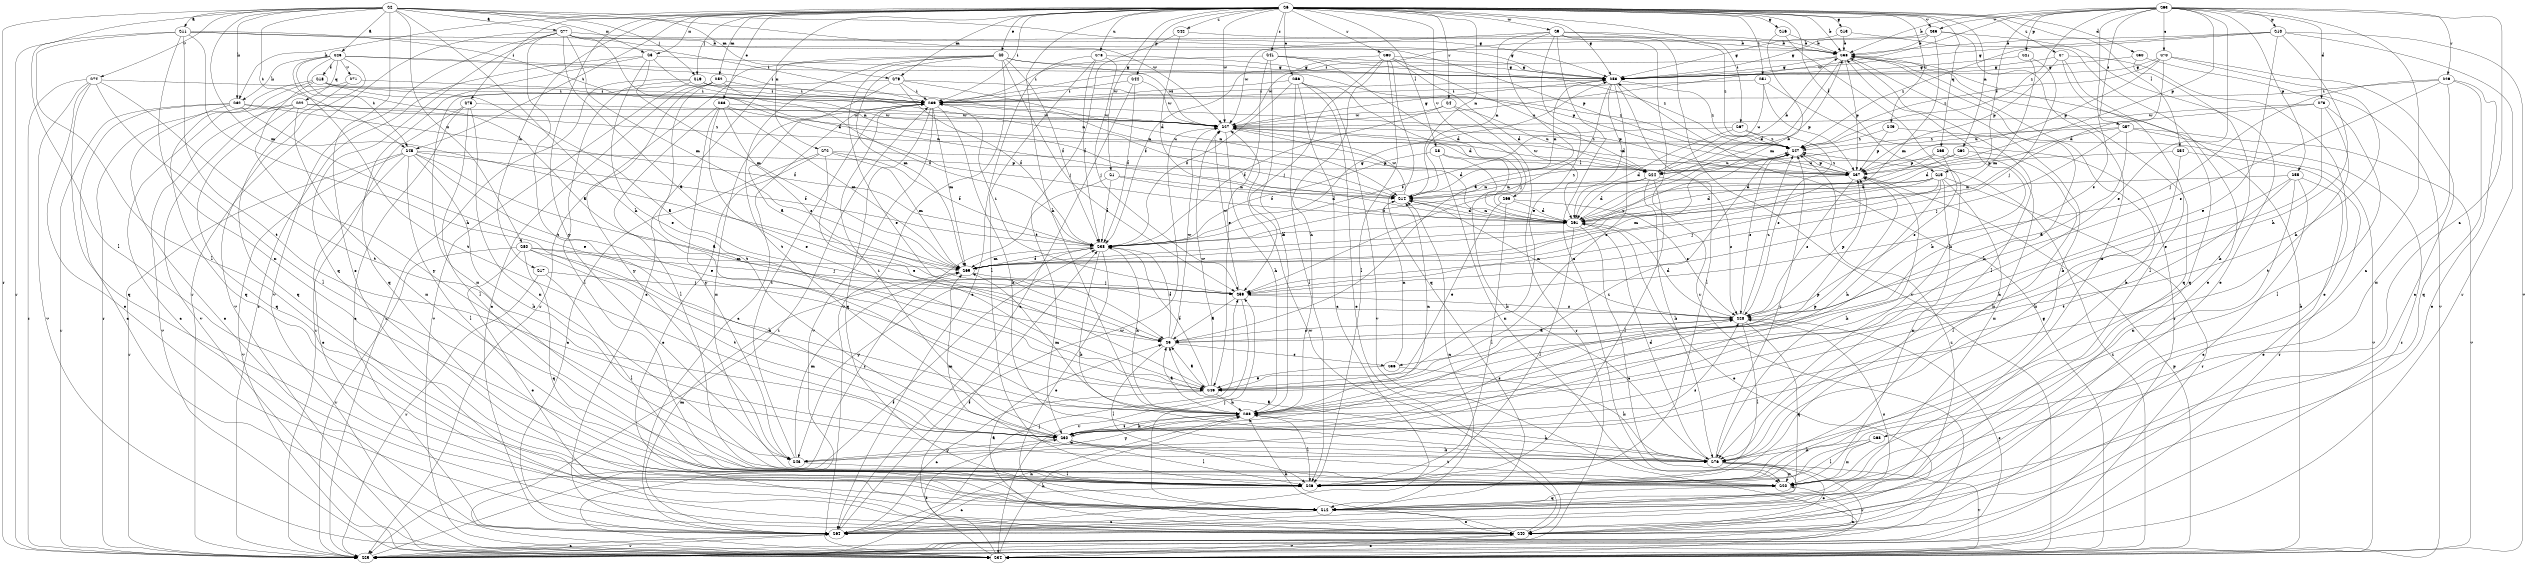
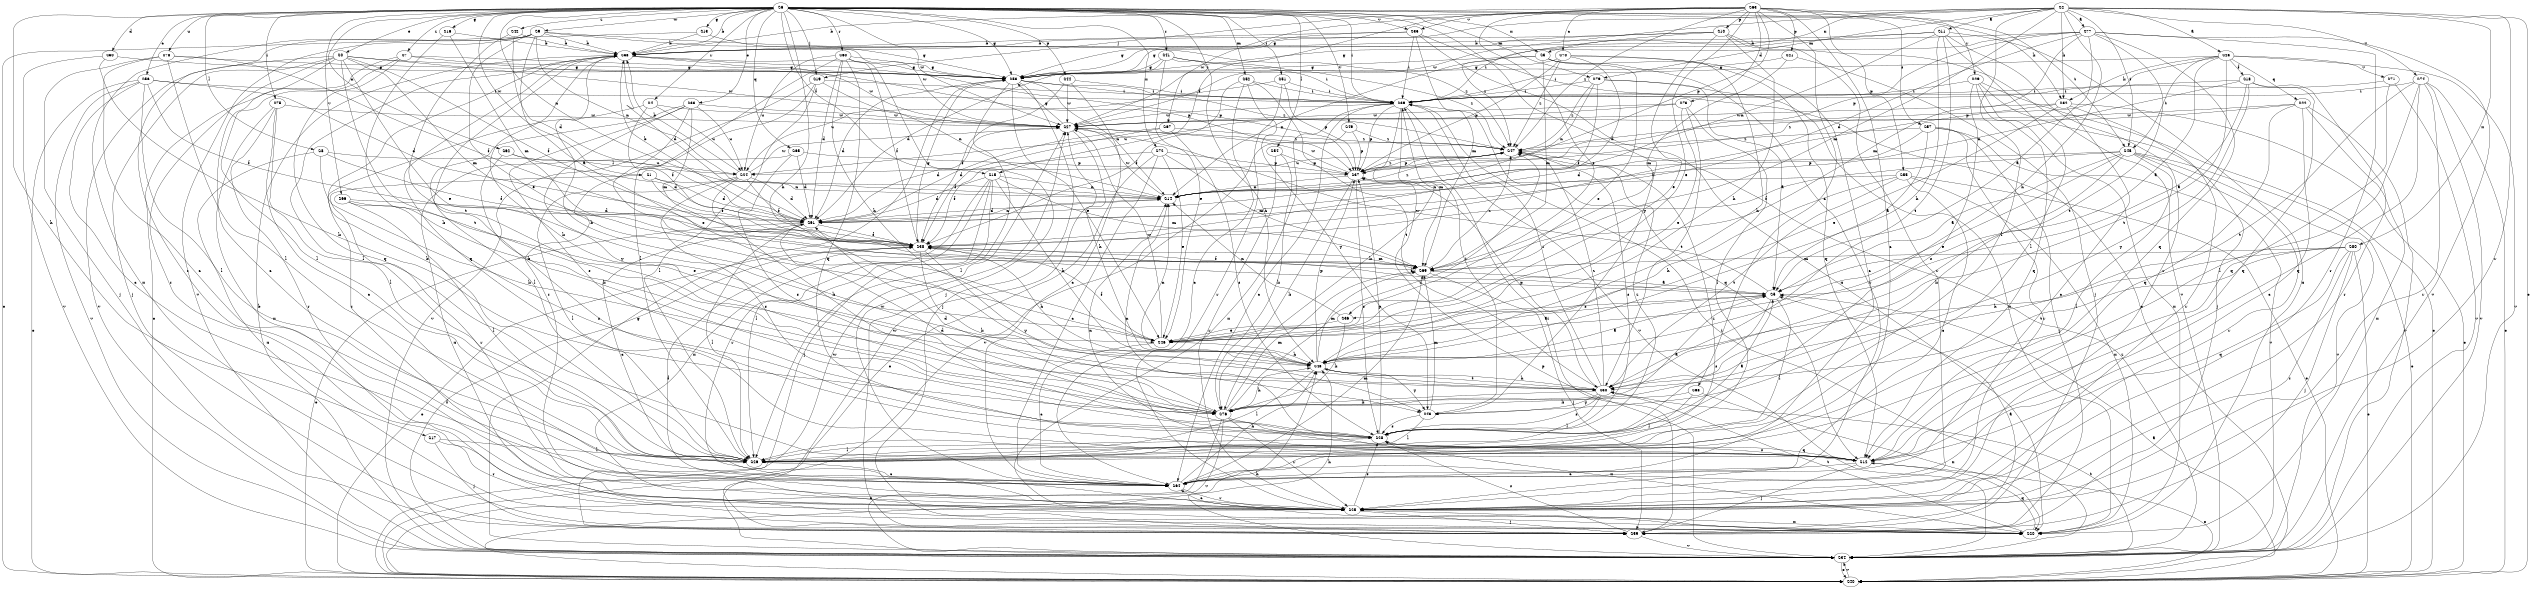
edge "S69" -> "S5": added, label "a"
node "S88": label "S88" -> "S48"
